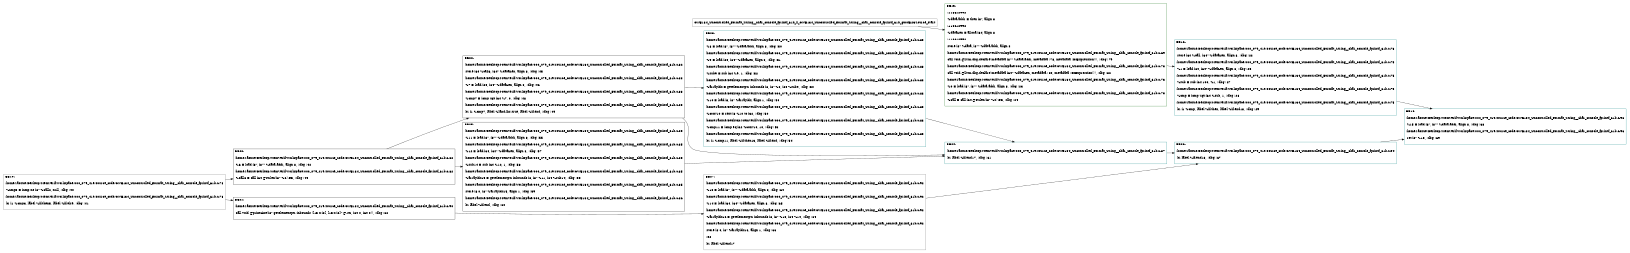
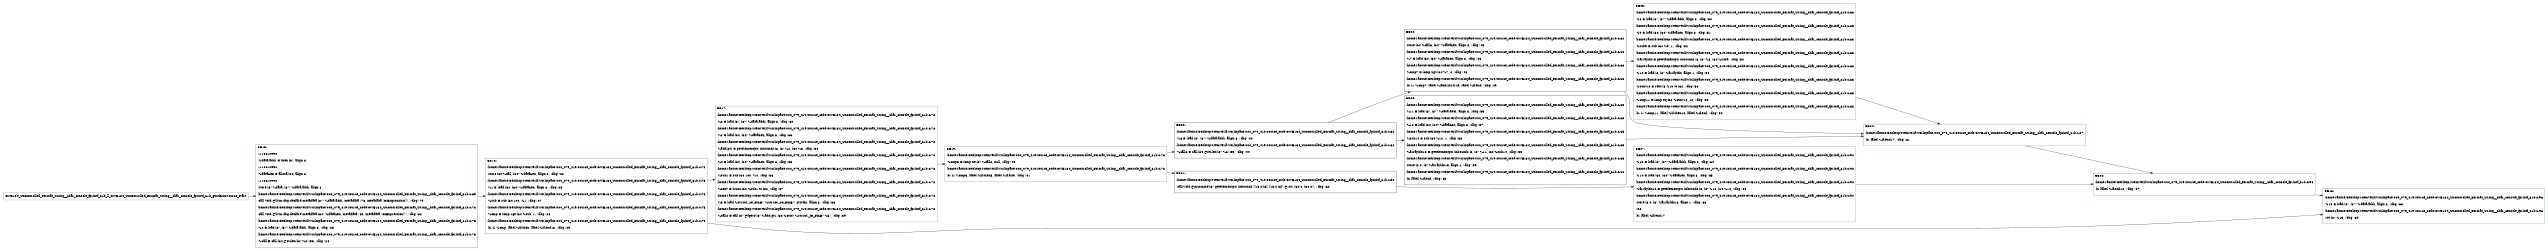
node "BB17:": added
